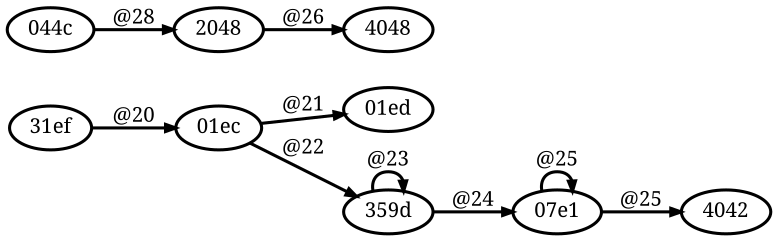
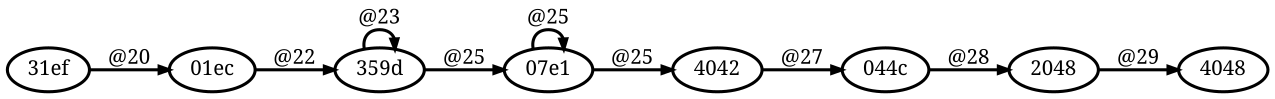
edge "2048" -> "4048": label "@26" -> "@29"
edge "4042" -> "044c": added, label "@27"
node "01ed": removed
edge "359d" -> "07e1": label "@24" -> "@25"
